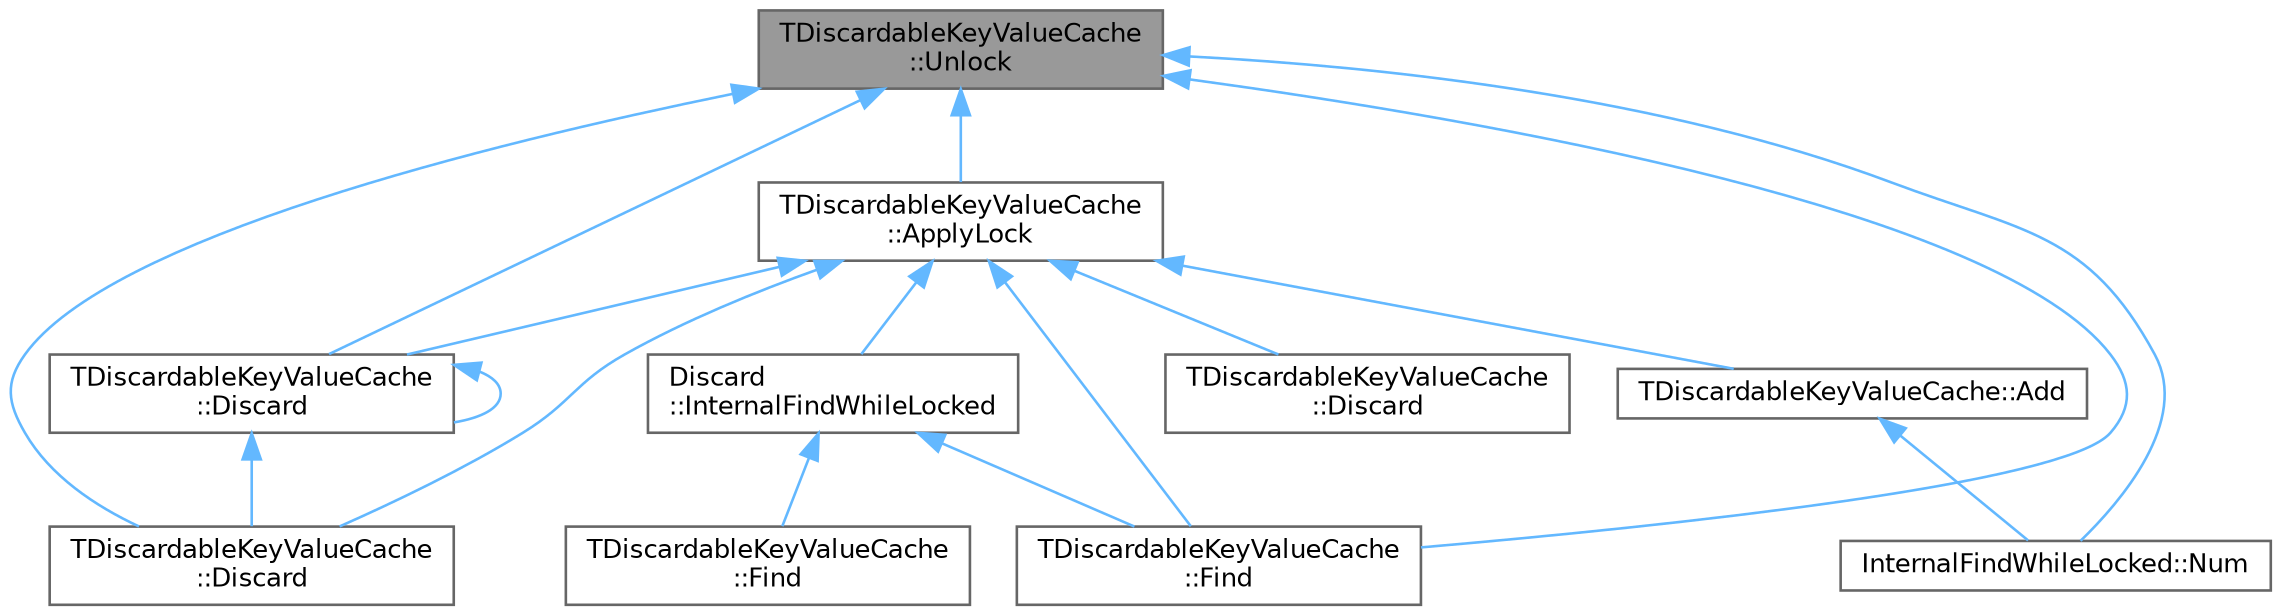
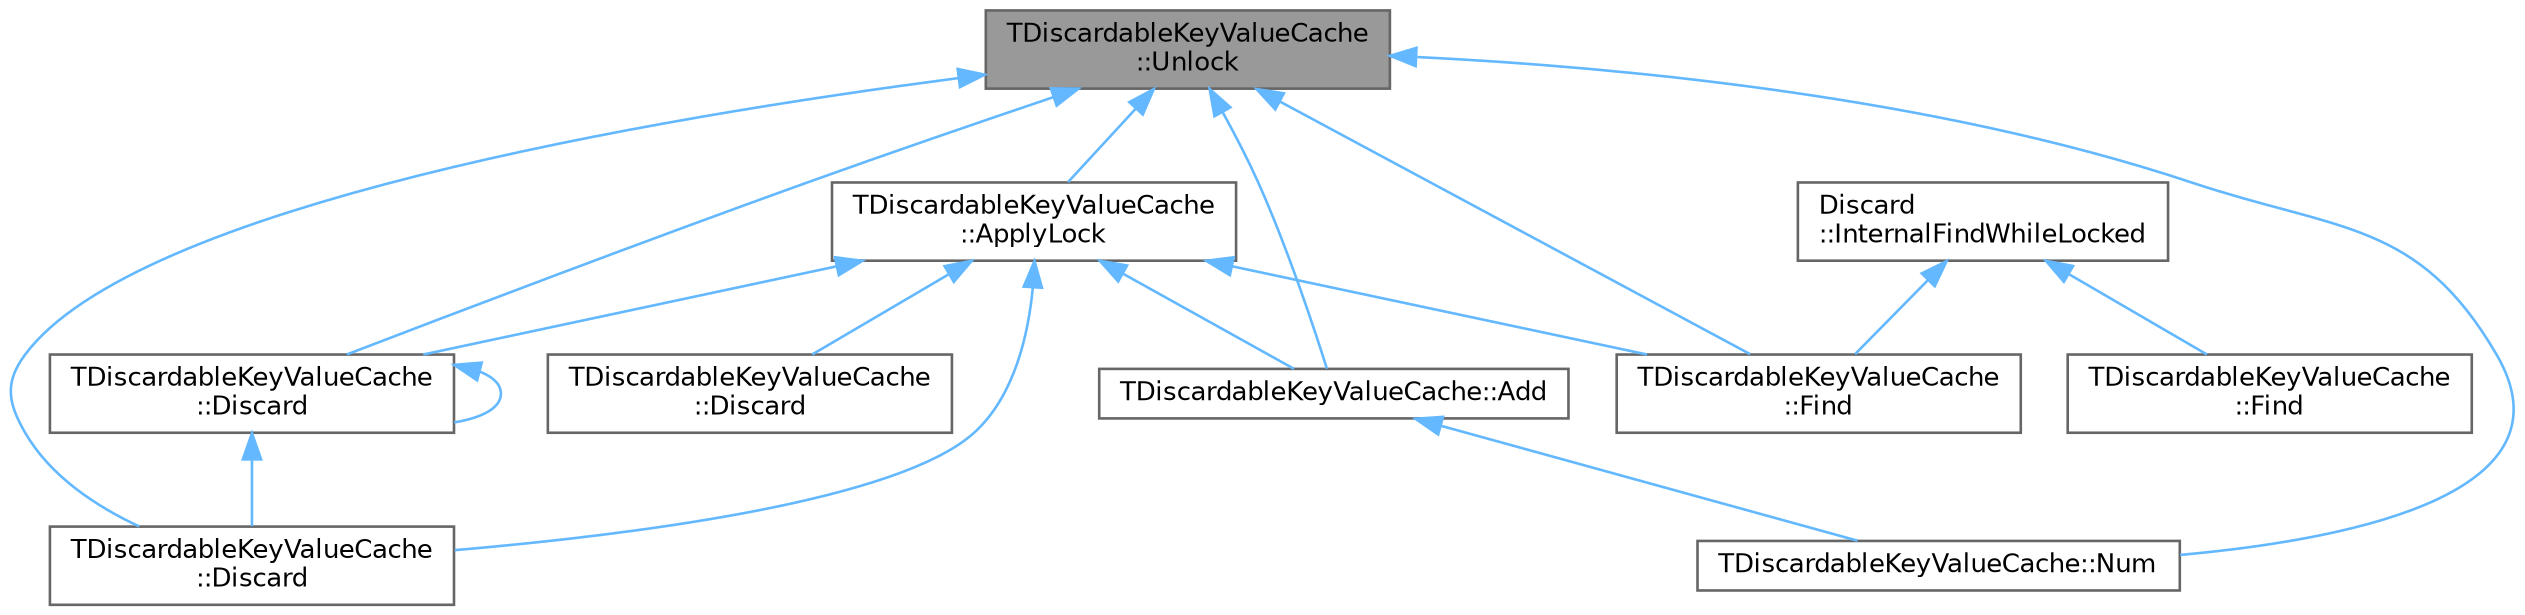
edge "TDiscardableKeyValueCache::Add" -> "TDiscardableKeyValueCache ::Unlock": added
edge "Discard ::InternalFindWhileLocked" -> "TDiscardableKeyValueCache ::ApplyLock": removed
node "InternalFindWhileLocked::Num": label "InternalFindWhileLocked::Num" -> "TDiscardableKeyValueCache::Num"
